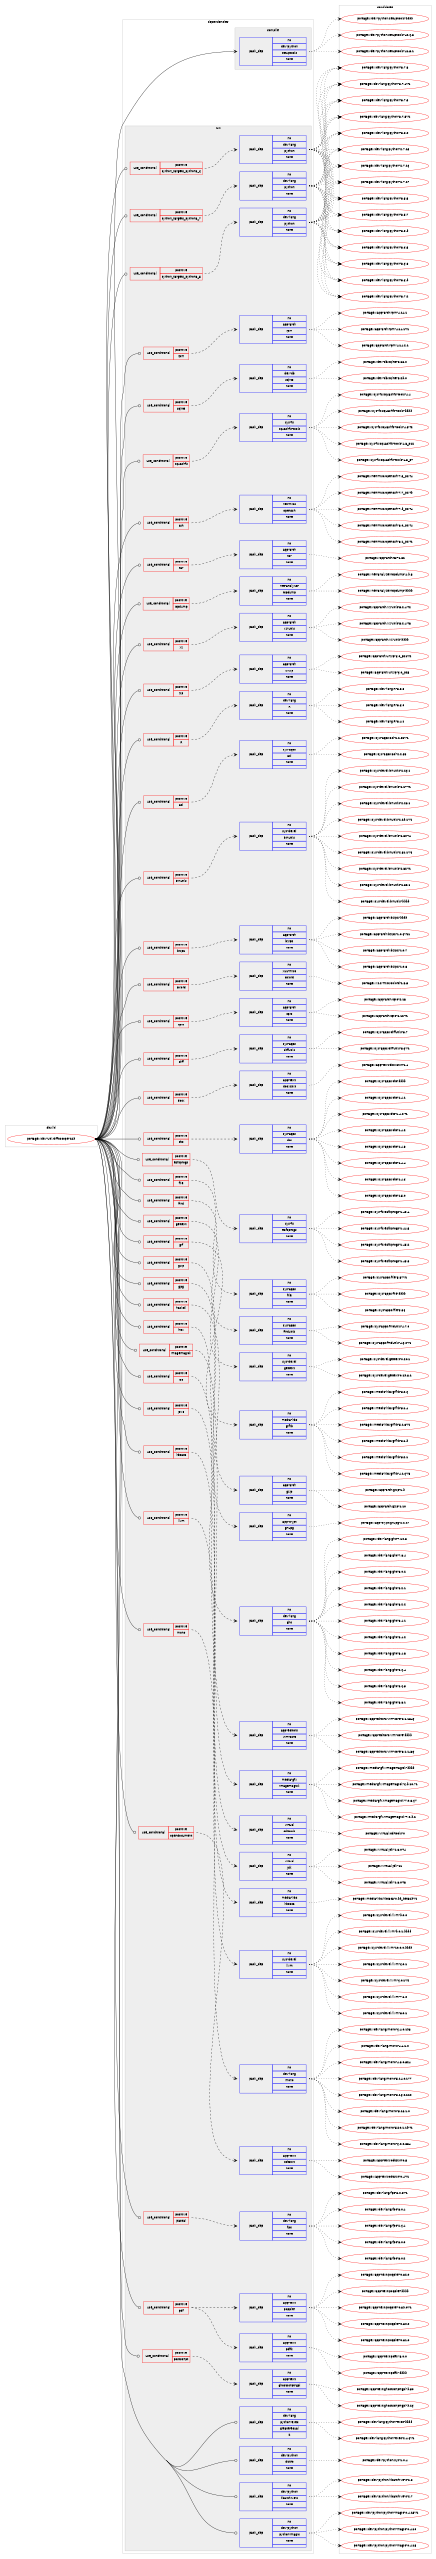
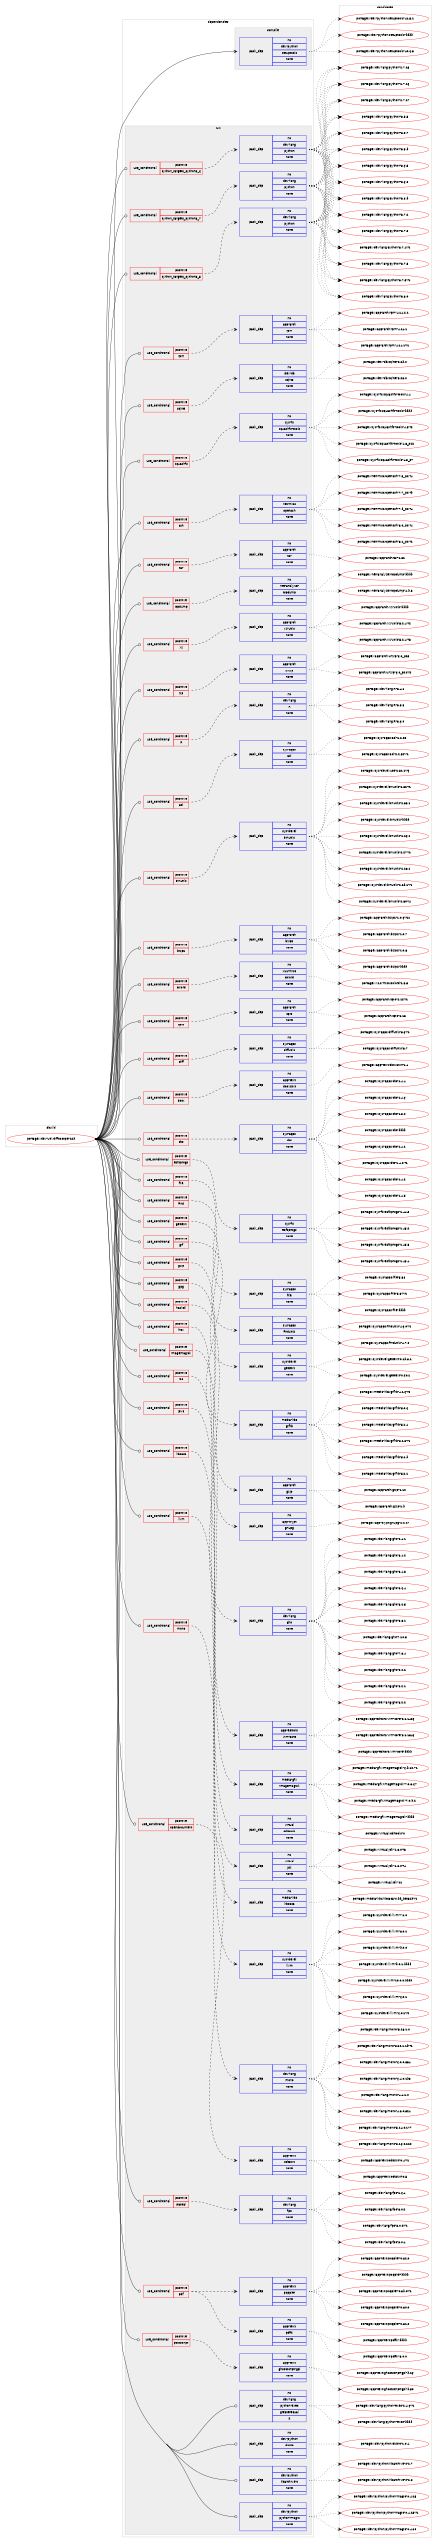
node "portage://sys-devel/binutils-2.31.1-r6": label "portage://sys-devel/binutils-2.31.1-r6" -> "portage://sys-devel/use-2.31.1-r6"
node "portage://dev-lang/fpc-3.0.0": removed
node "portage://dev-python/sys-1.0.4": label "portage://dev-python/sys-1.0.4" -> "portage://dev-python/distro-1.0.4"
